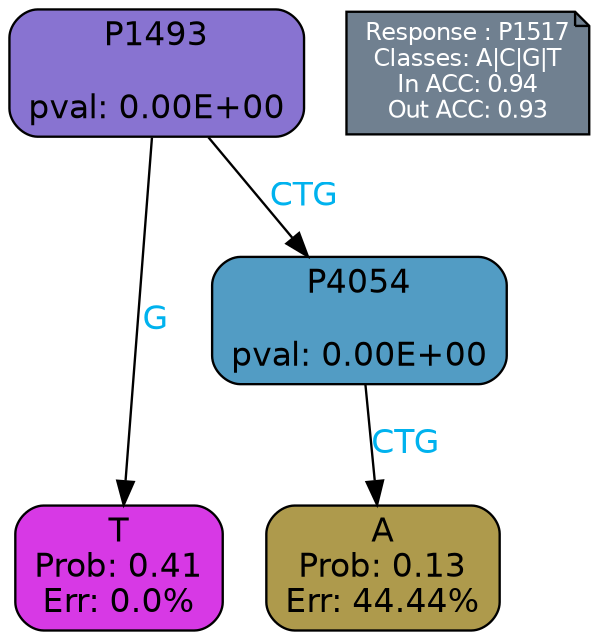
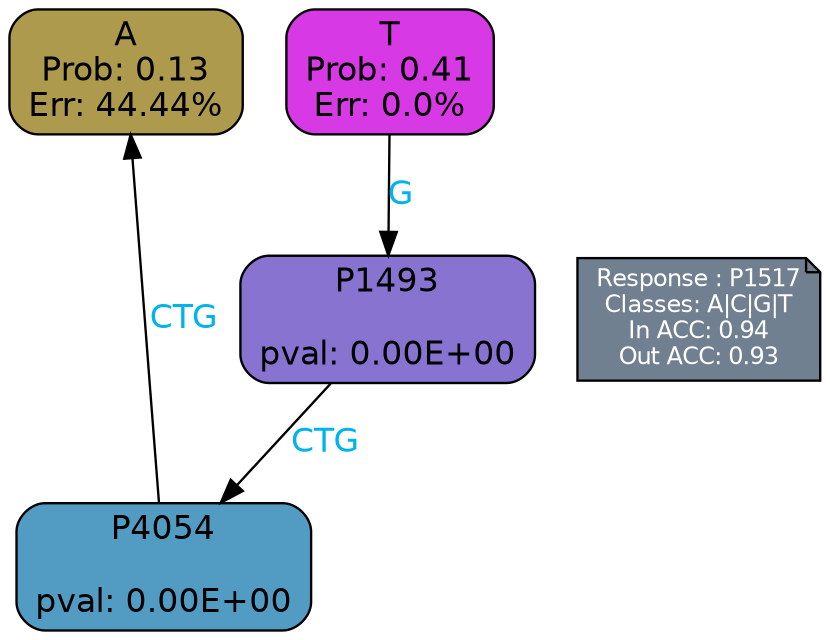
edge "P1493 pval: 0.00E+00" -> "T Prob: 0.41 Err: 0.0%": reversed
